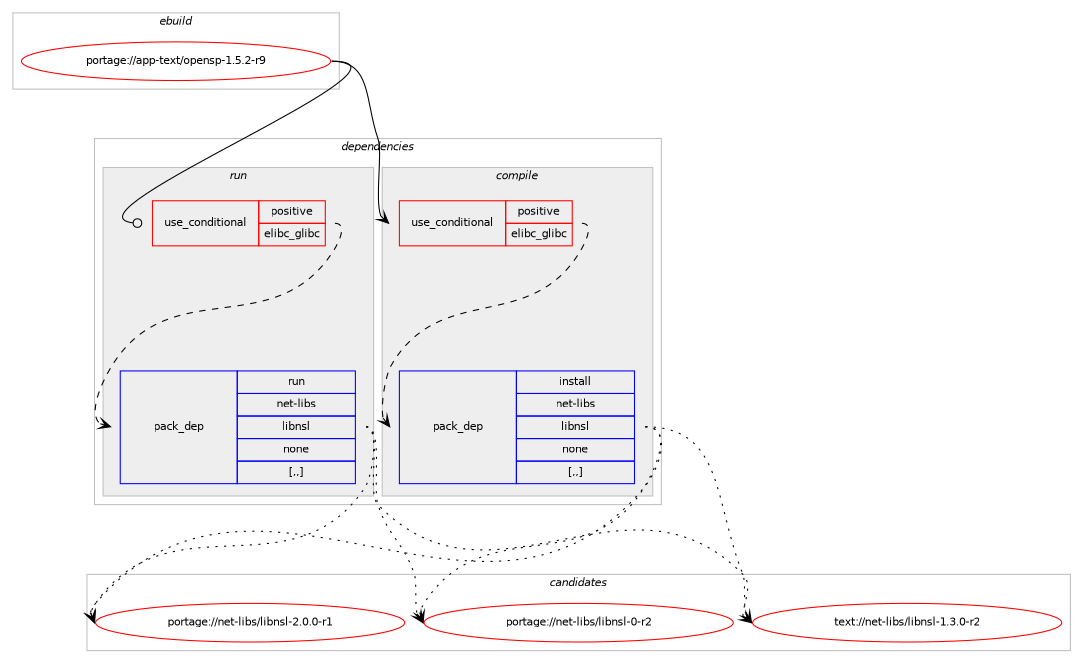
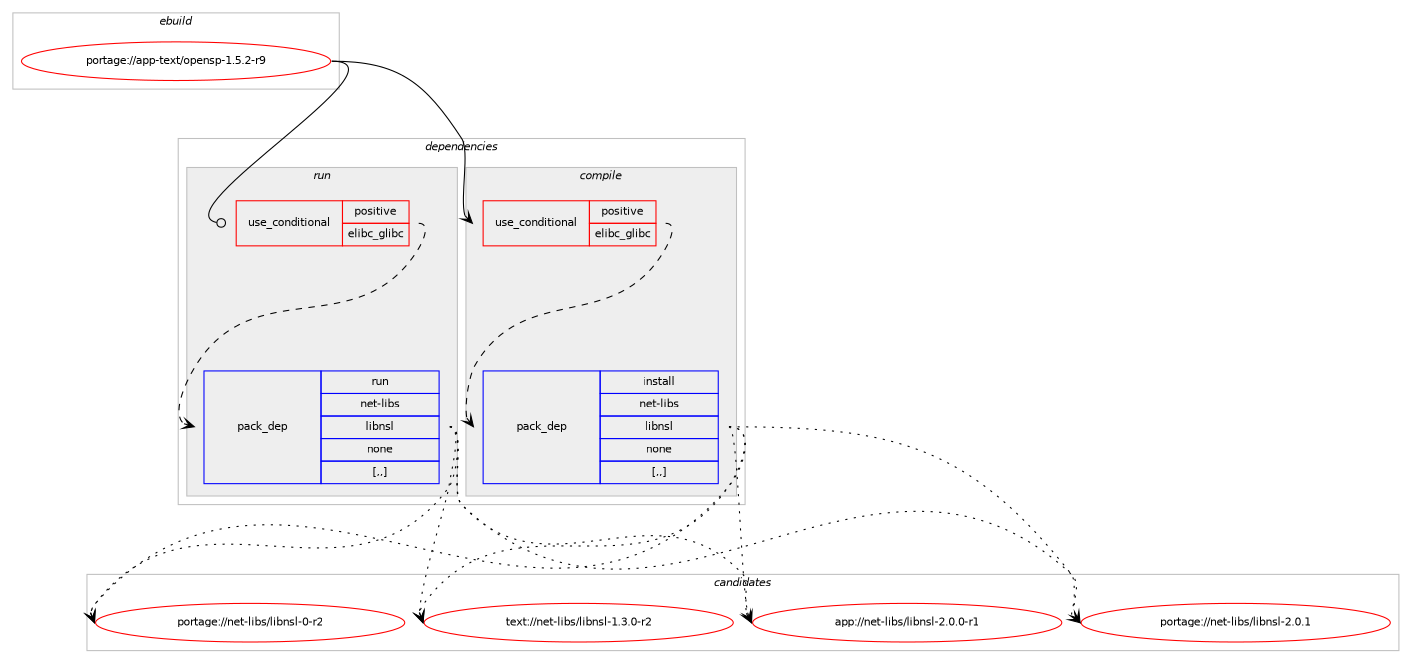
node "portage://net-libs/libnsl-2.0.0-r1": label "portage://net-libs/libnsl-2.0.0-r1" -> "app://net-libs/libnsl-2.0.0-r1"
node "portage://net-libs/libnsl-2.0.1": added
